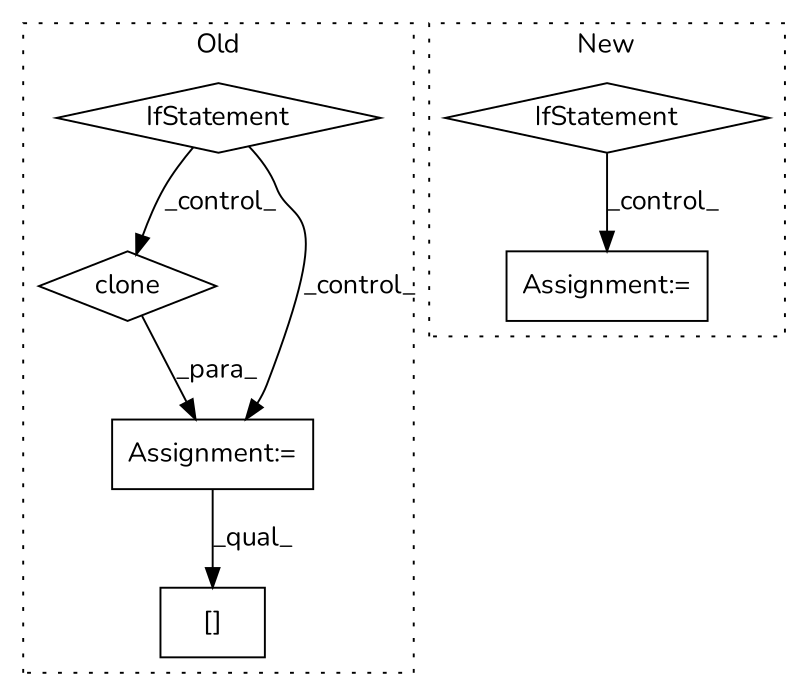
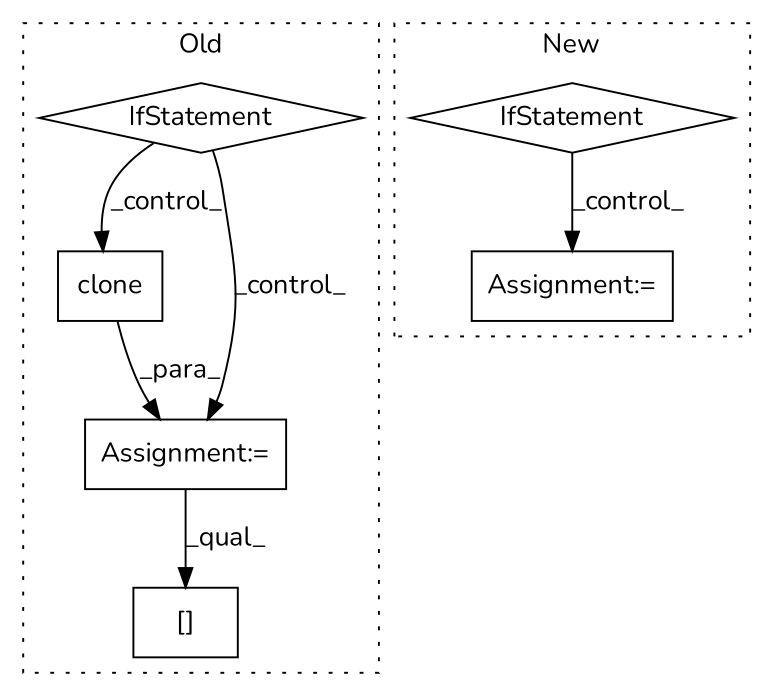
node "clone": shape diamond -> box
